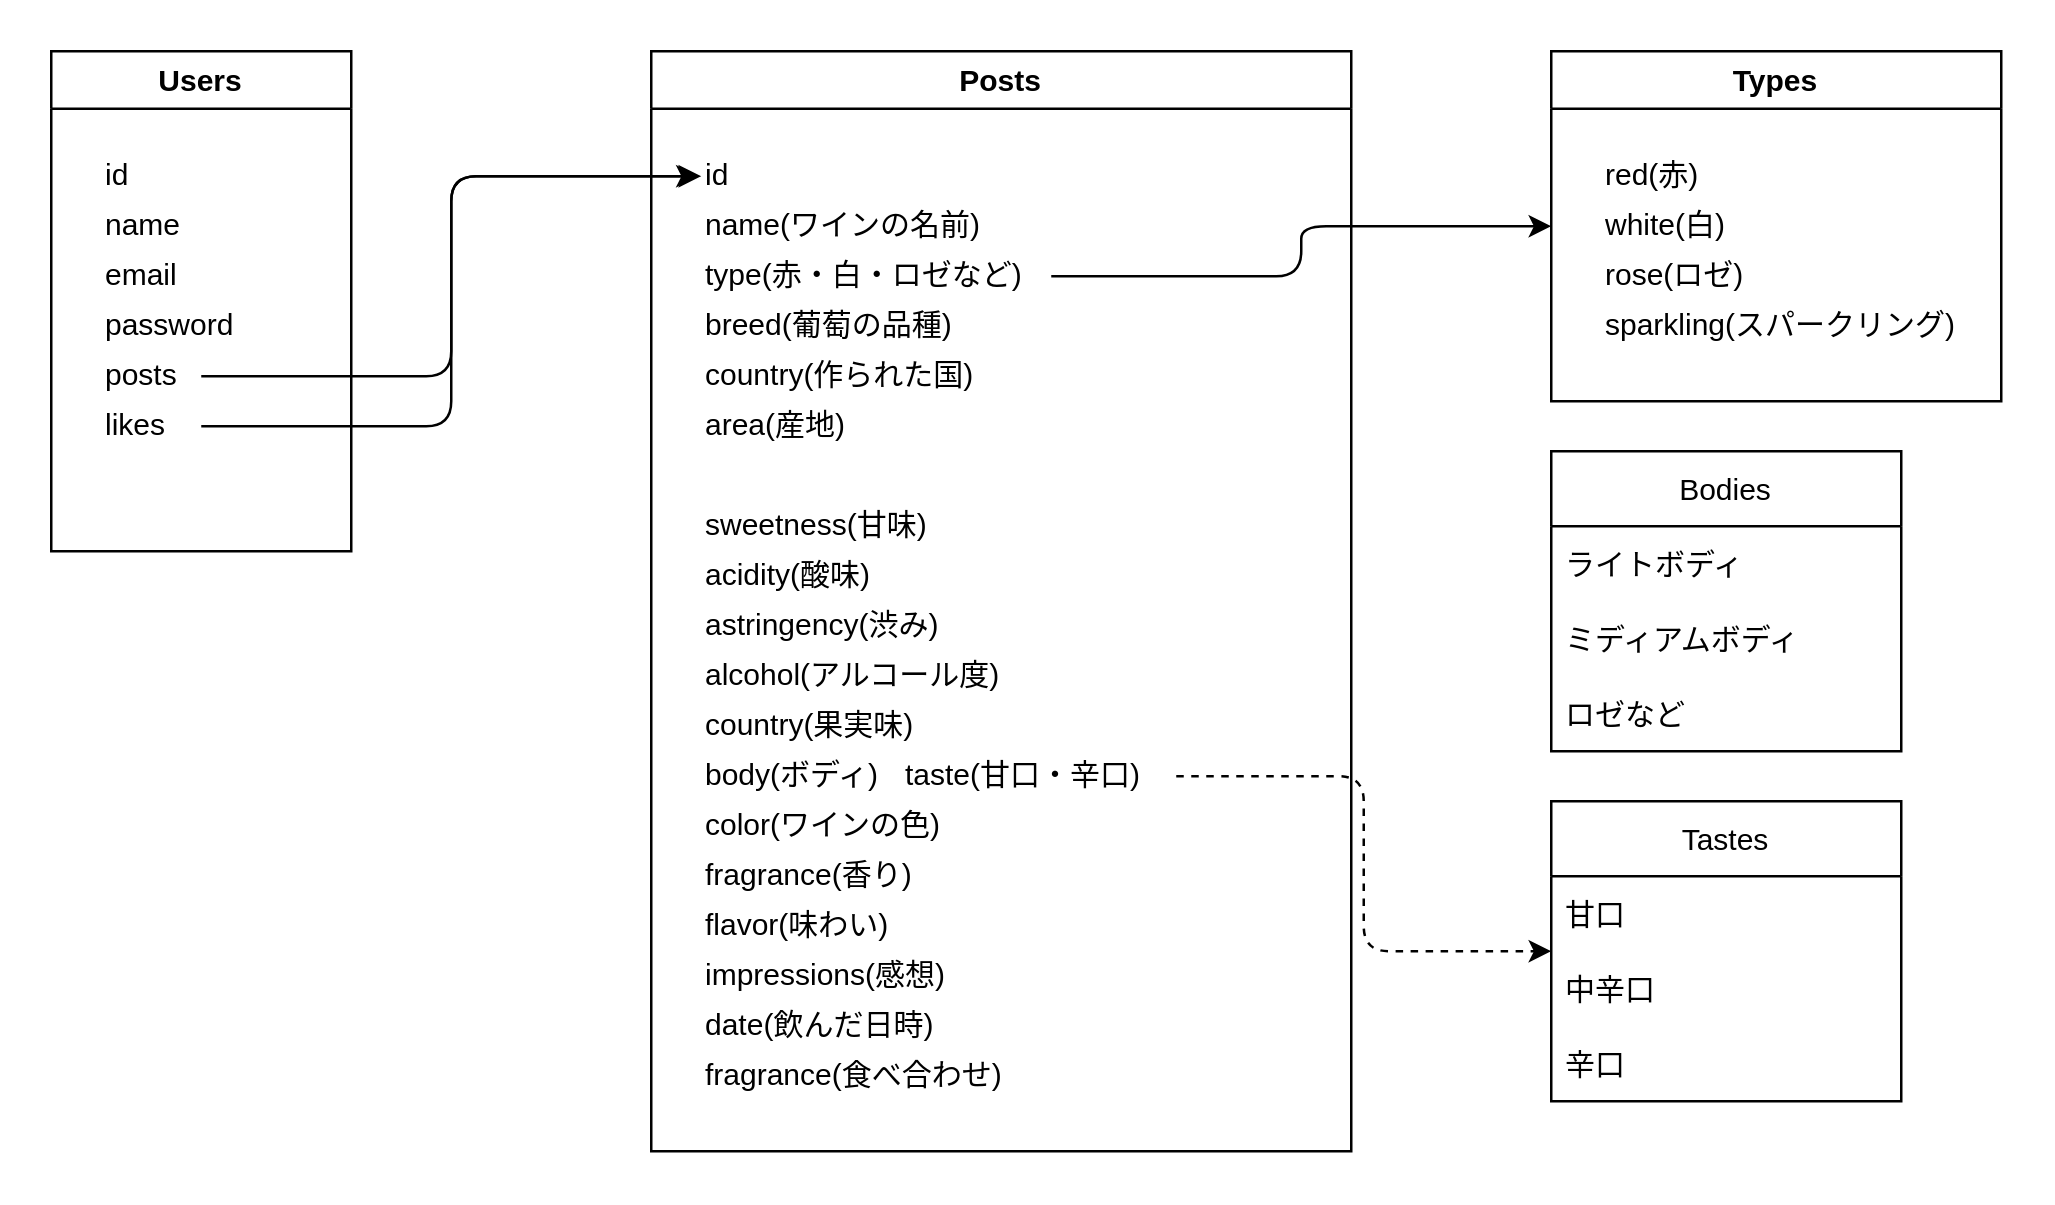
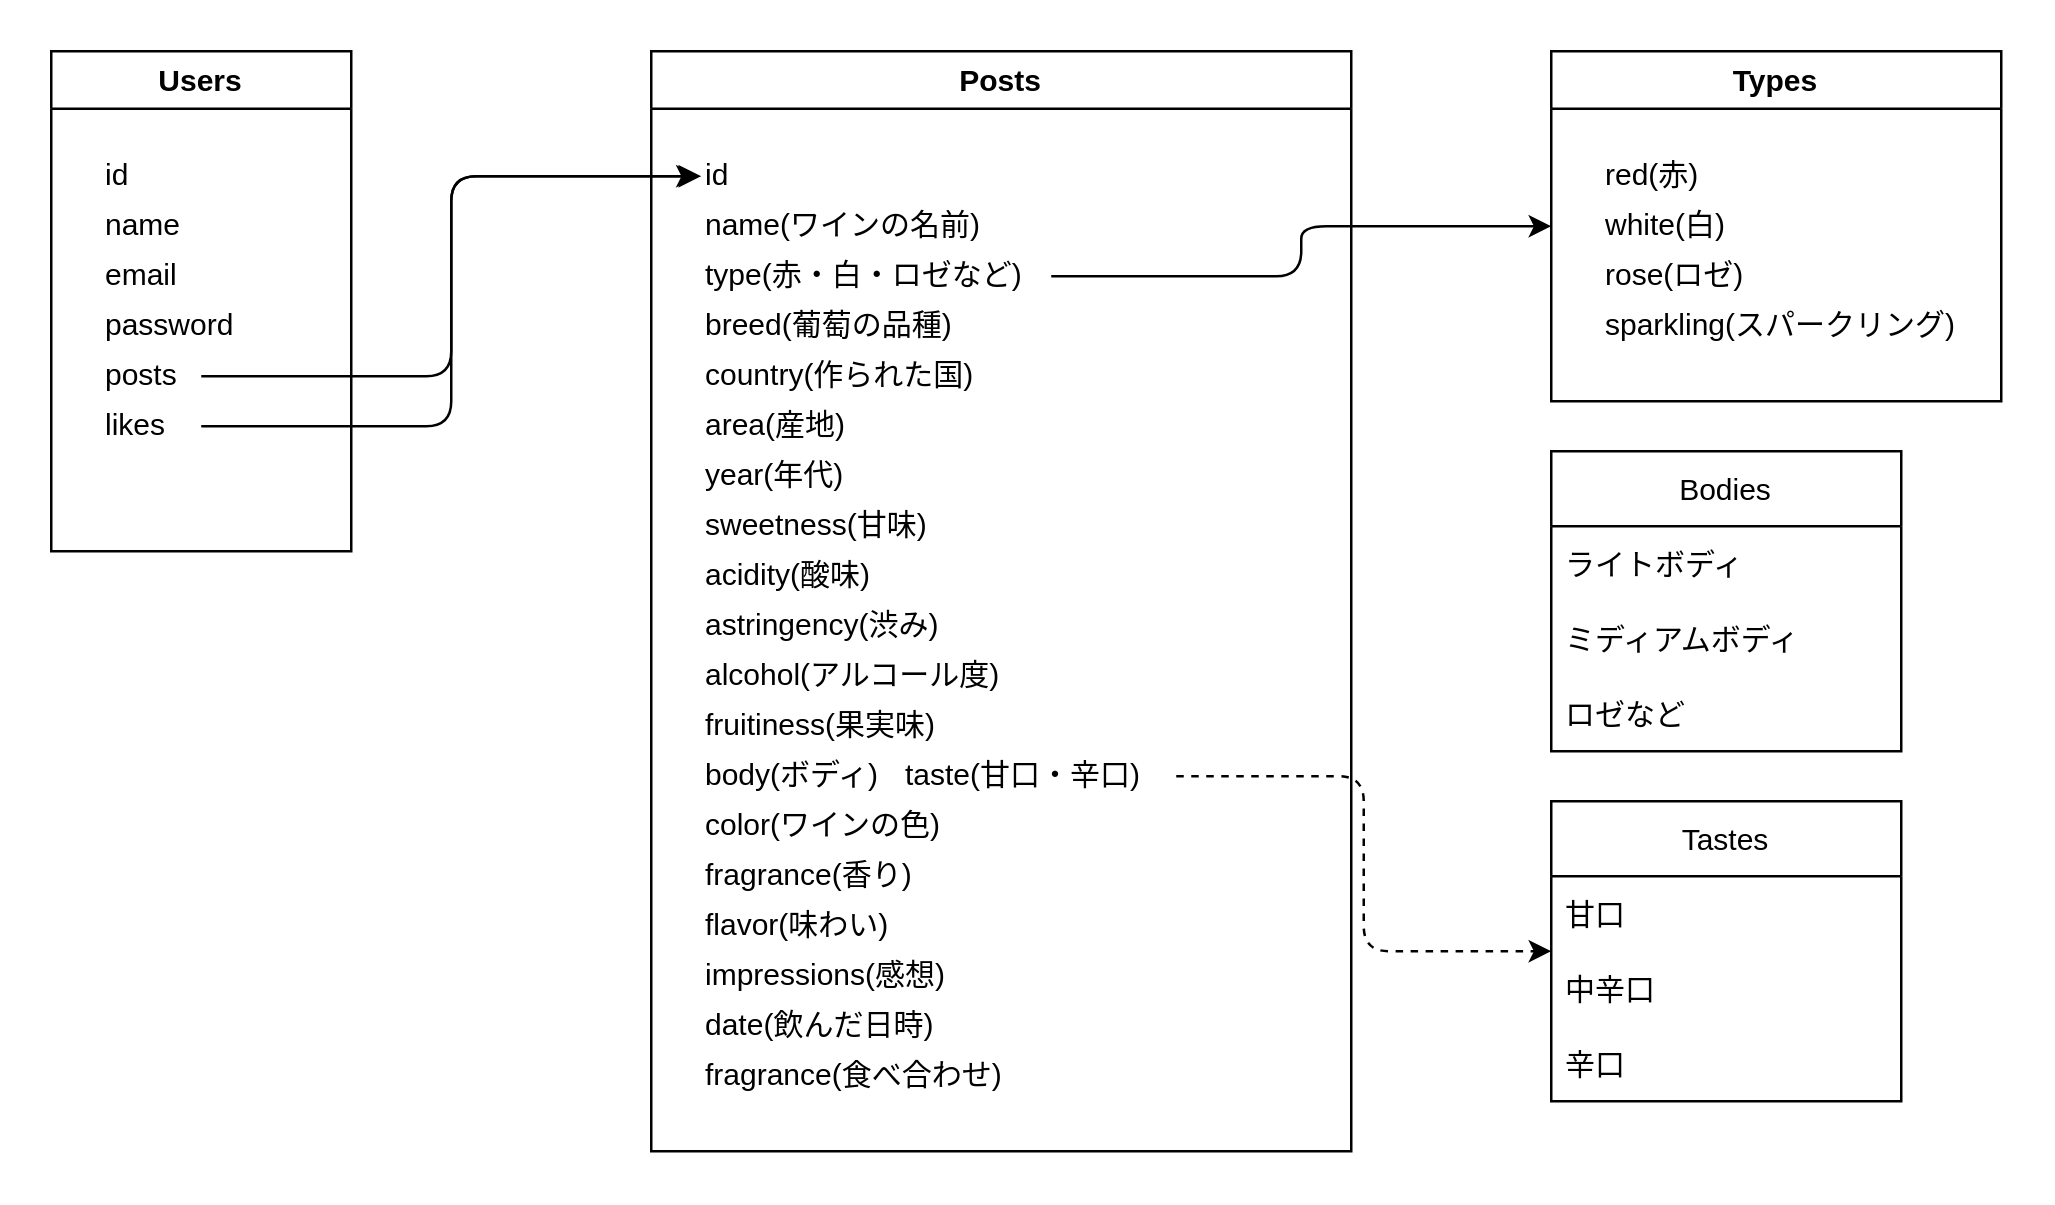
node "year(年代)": added
node "country(果実味)": label "country(果実味)" -> "fruitiness(果実味)"
